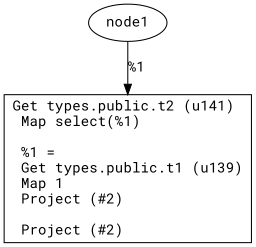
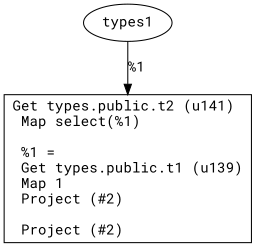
node "node1": label "node1" -> "types1"
